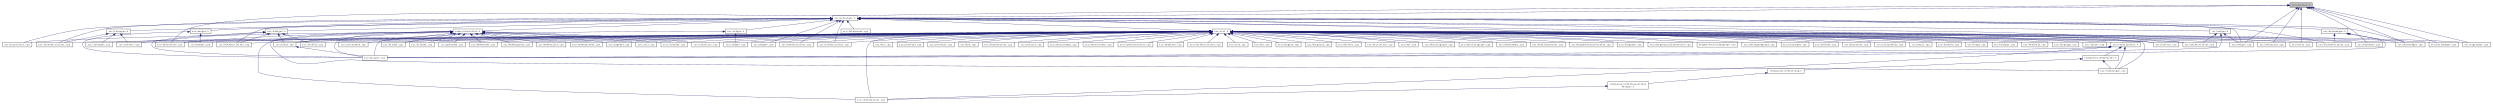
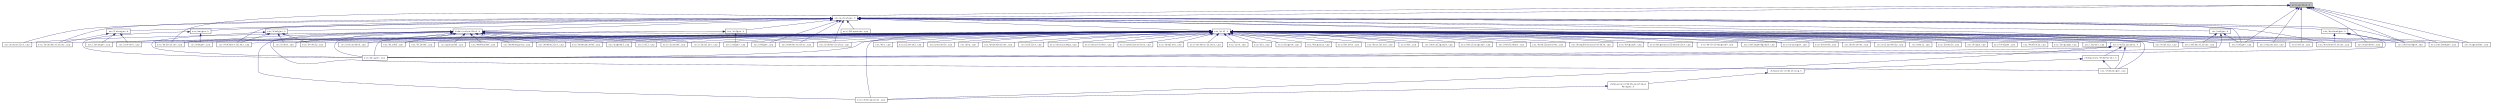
edge "src/context.cpp" -> "src/htmlgen.h": removed
edge "src/filedef.cpp" -> "index/outputlist.h": now "src/outputgen.cpp" -> "index/outputlist.h"
node "defgen/dotincldepgraph.cpp": label "defgen/dotincldepgraph.cpp" -> "src/dotincldepgraph.cpp"
edge "src/doxygen.cpp" -> "src/index.cpp": now "src/doxygen.cpp" -> "src/util.h"
